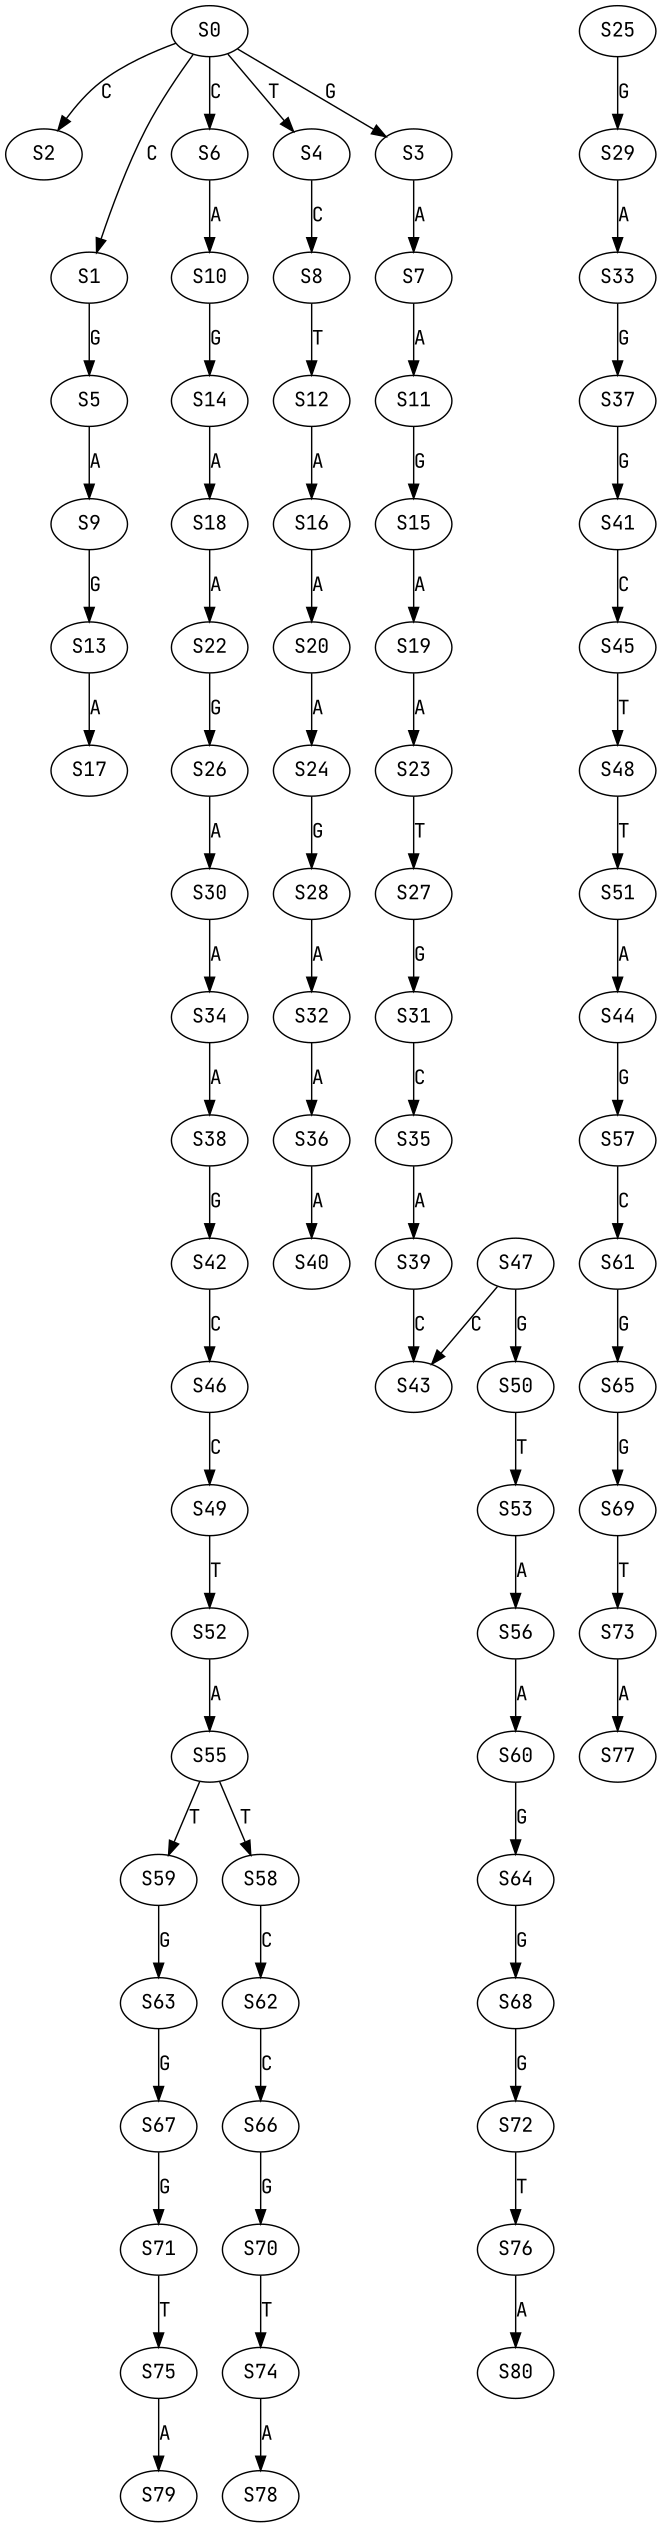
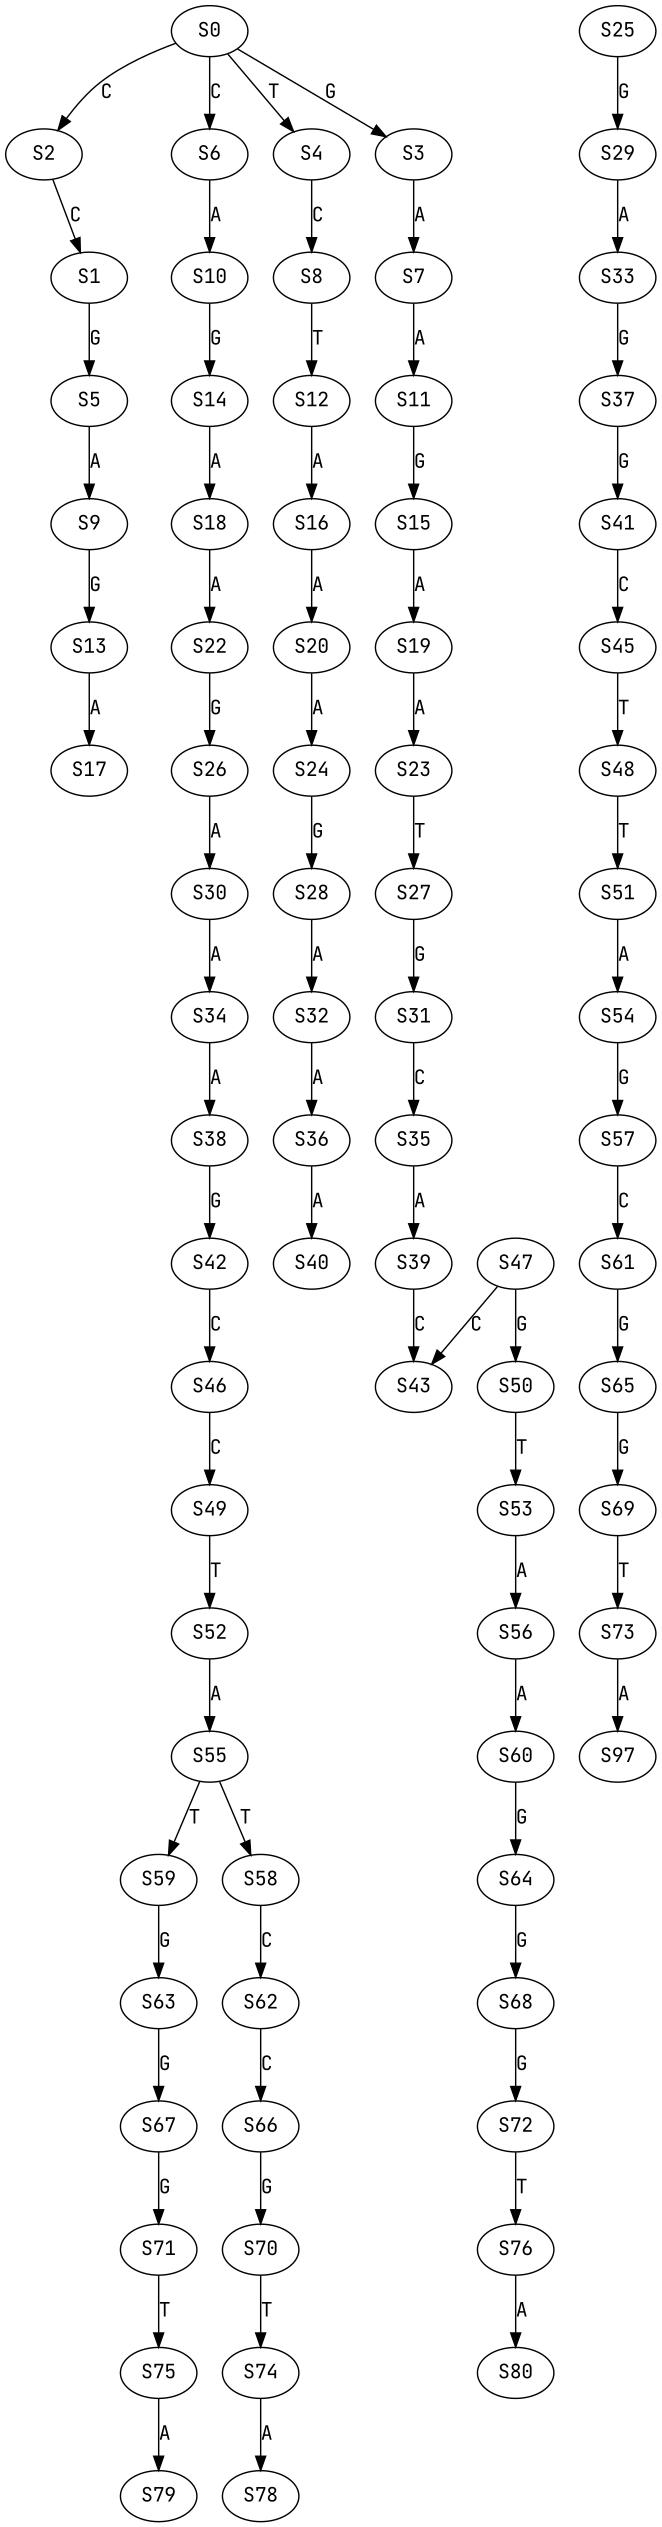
edge "S0" -> "S1": now "S2" -> "S1"
node "S44": label "S44" -> "S54"
node "S77": label "S77" -> "S97"
